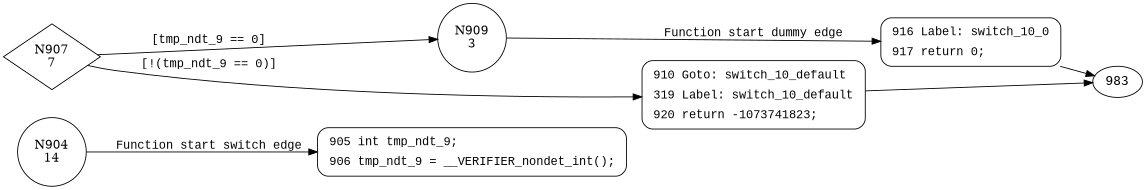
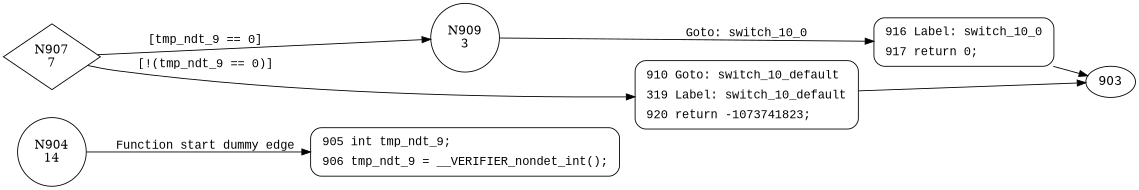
edge "N909 3" -> "916": label "Function start dummy edge" -> "Goto: switch_10_0"
node "983": label "983" -> "903"
edge "N904 14" -> "905": label "Function start switch edge" -> "Function start dummy edge"
